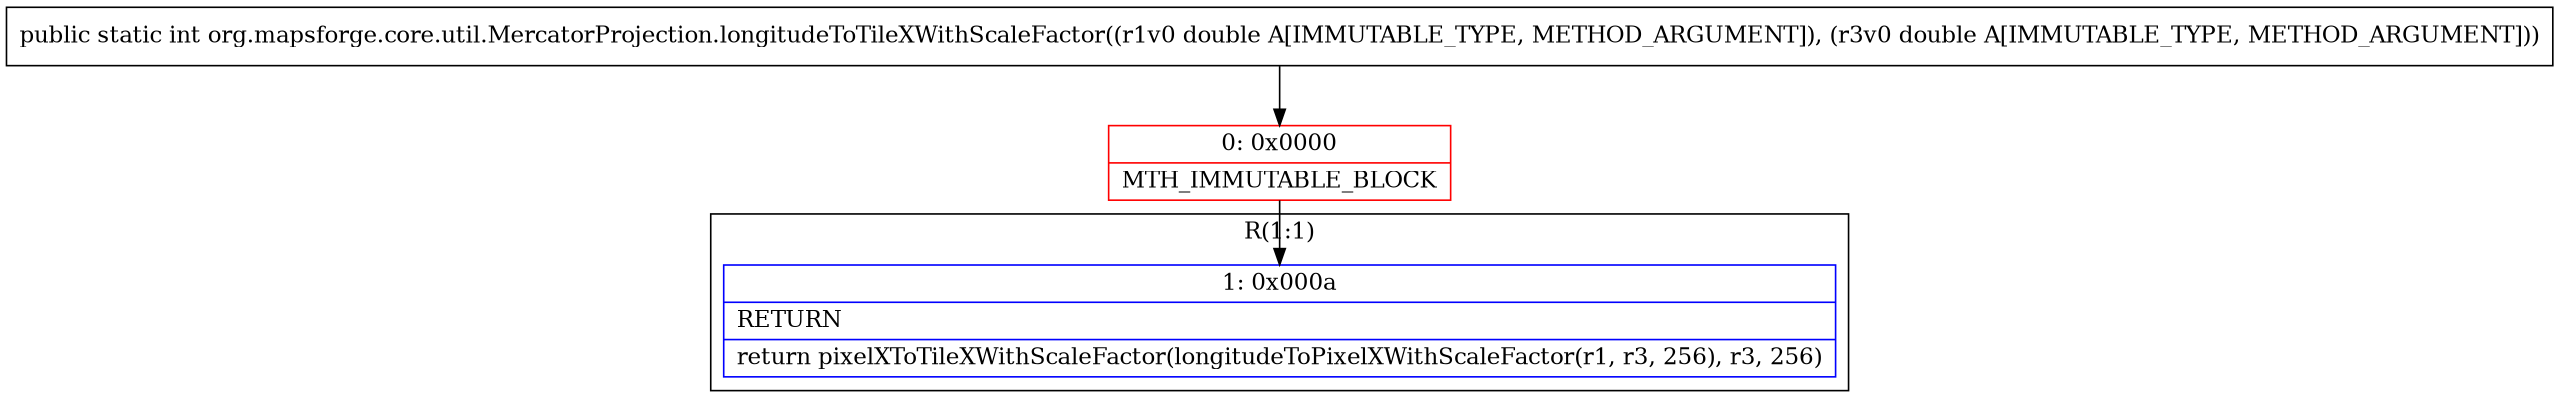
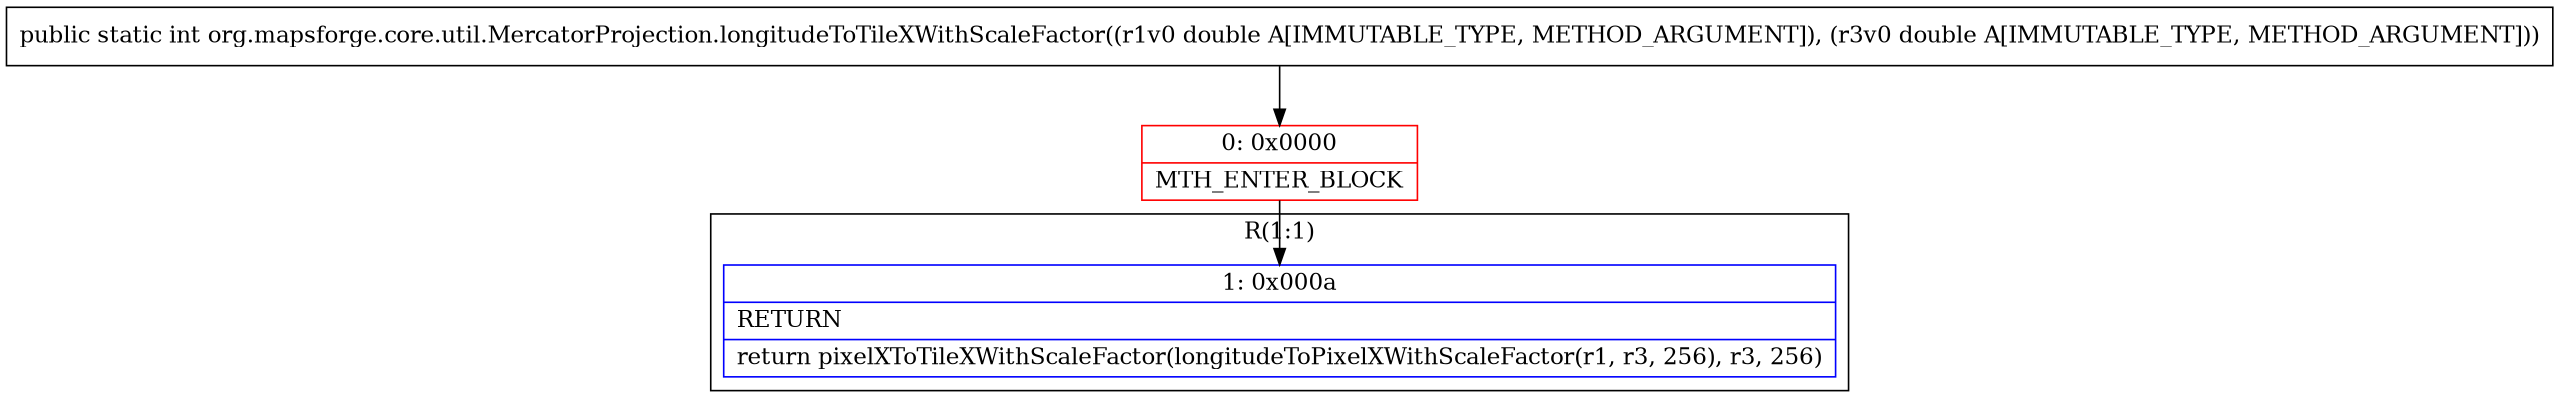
node "0: 0x0000": text "MTH_IMMUTABLE_BLOCK" -> "MTH_ENTER_BLOCK"
